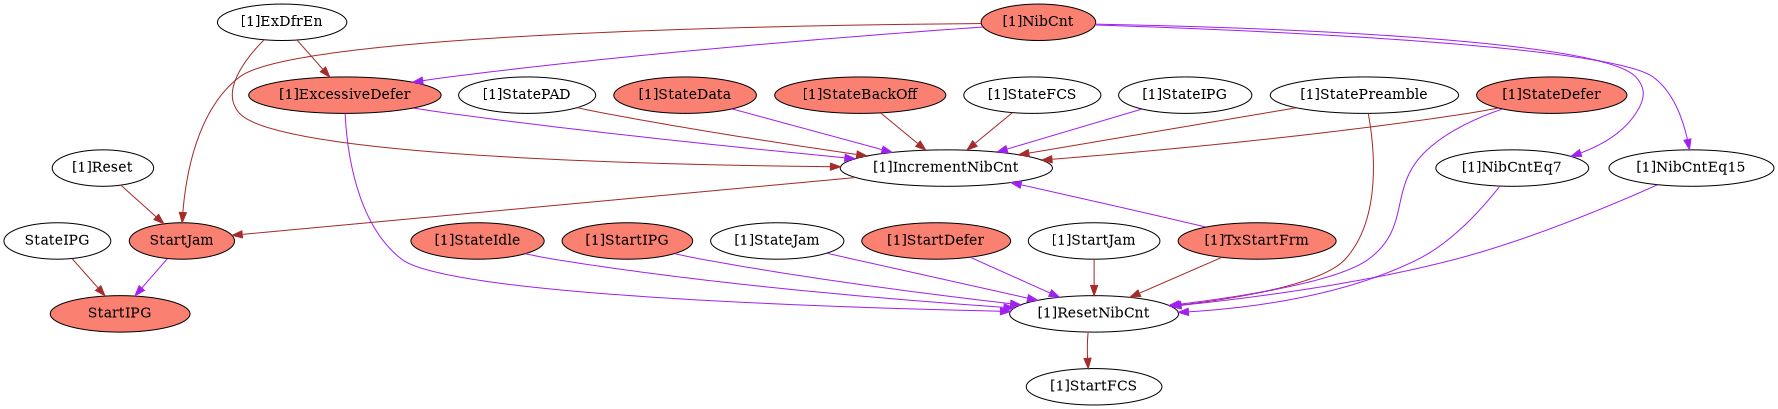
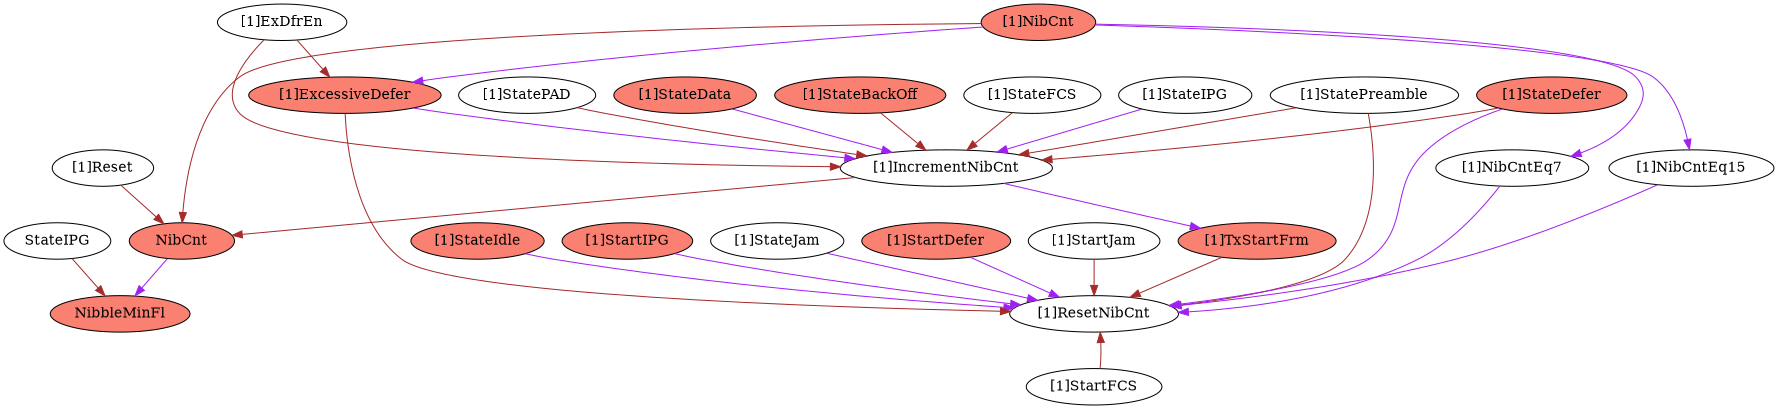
edge "[1]TxStartFrm" -> "[1]IncrementNibCnt": reversed
node "StartJam": label "StartJam" -> "NibCnt"
edge "[1]ExcessiveDefer" -> "[1]ResetNibCnt": color purple -> brown
node "StartIPG": label "StartIPG" -> "NibbleMinFl"
edge "[1]ResetNibCnt" -> "[1]StartFCS": reversed
